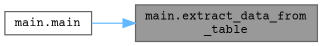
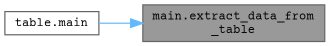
node "main.main": label "main.main" -> "table.main"
